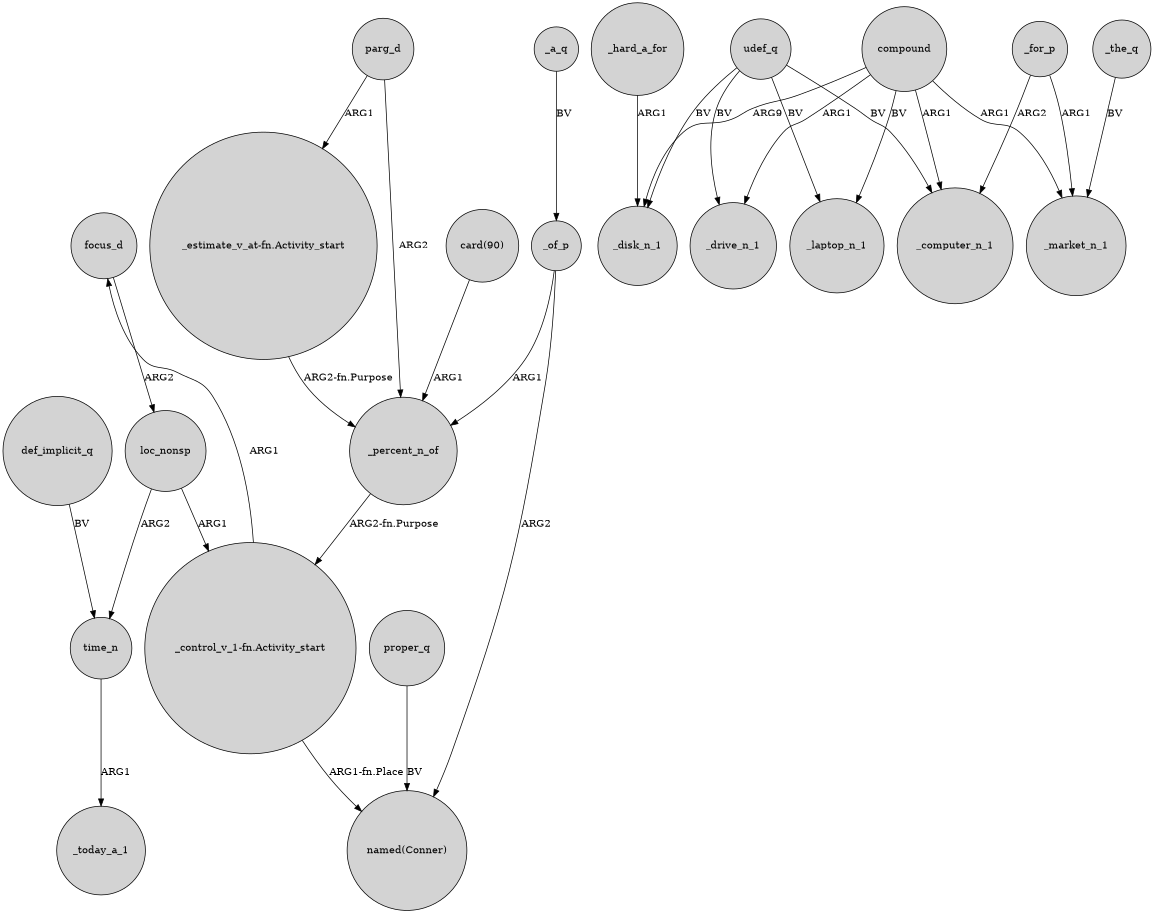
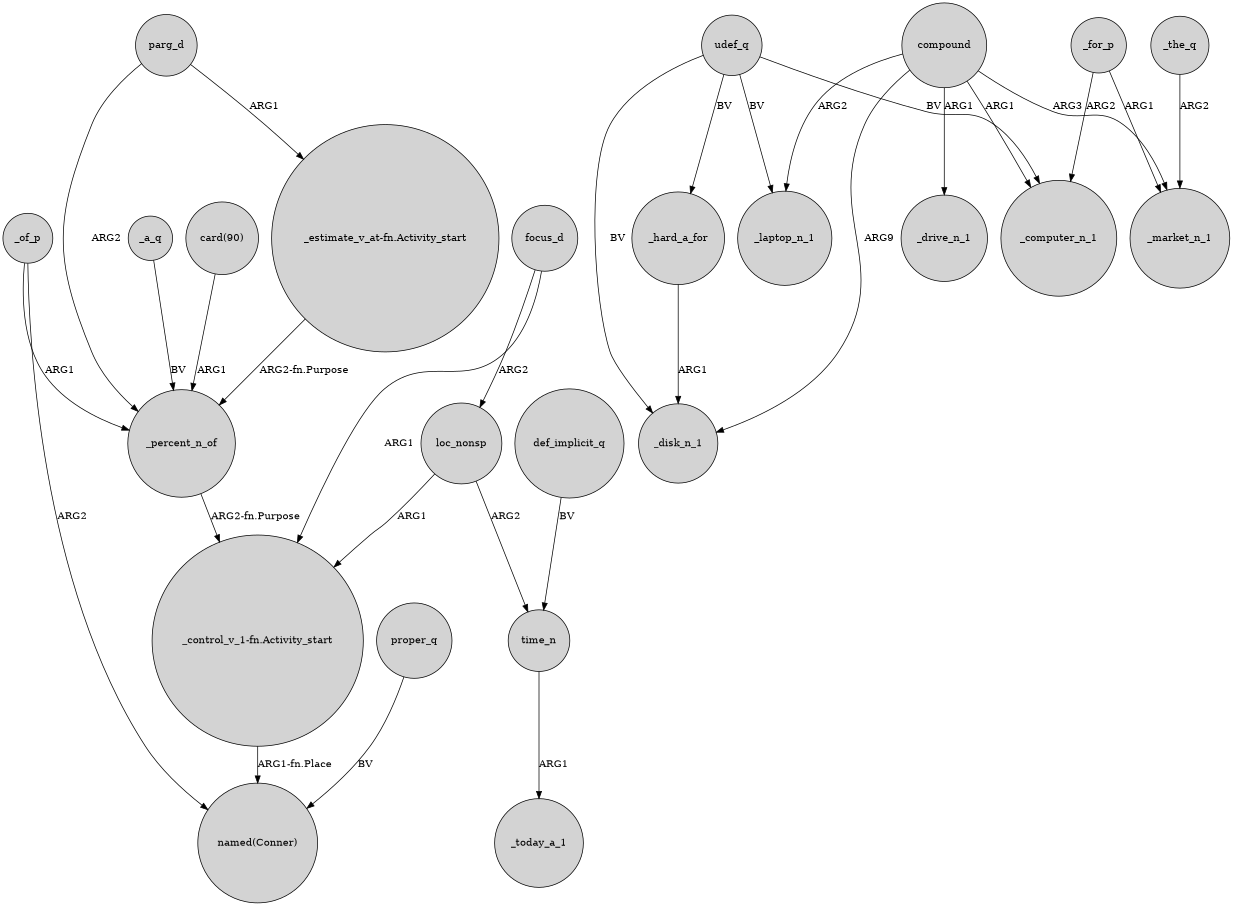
edge "compound" -> "_laptop_n_1": label "BV" -> "ARG2"
edge "compound" -> "_market_n_1": label "ARG1" -> "ARG3"
edge "_the_q" -> "_market_n_1": label "BV" -> "ARG2"
edge "udef_q" -> "_drive_n_1": now "udef_q" -> "_hard_a_for"
edge "_a_q" -> "_of_p": now "_a_q" -> "_percent_n_of"
edge "_control_v_1-fn.Activity_start" -> "focus_d": reversed
